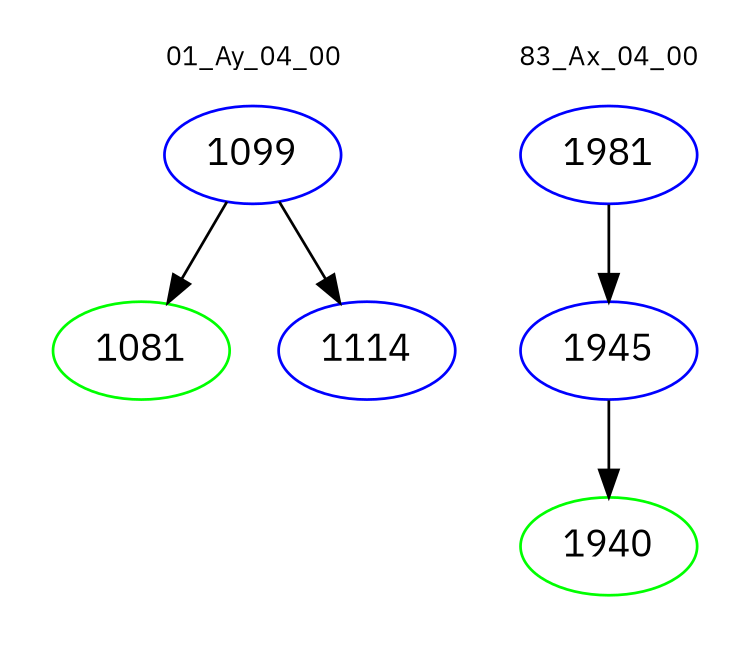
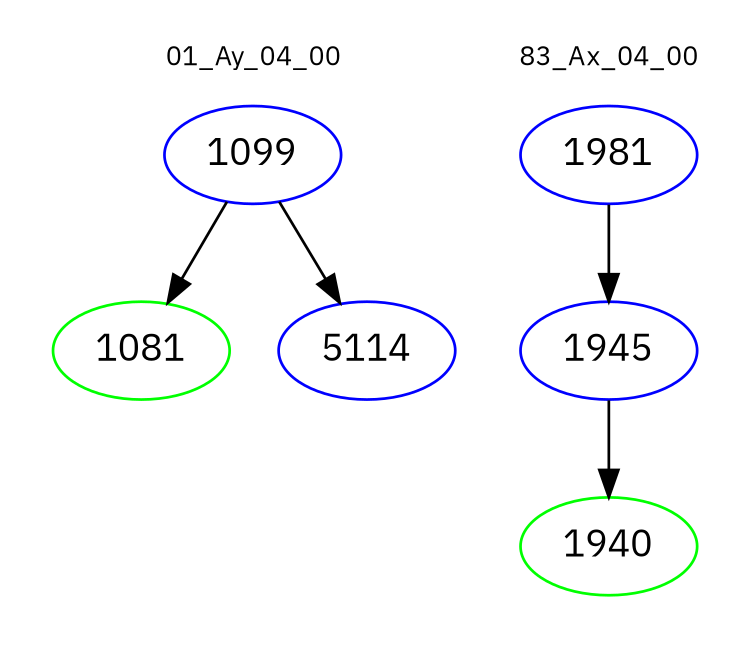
node "1114": label "1114" -> "5114"
